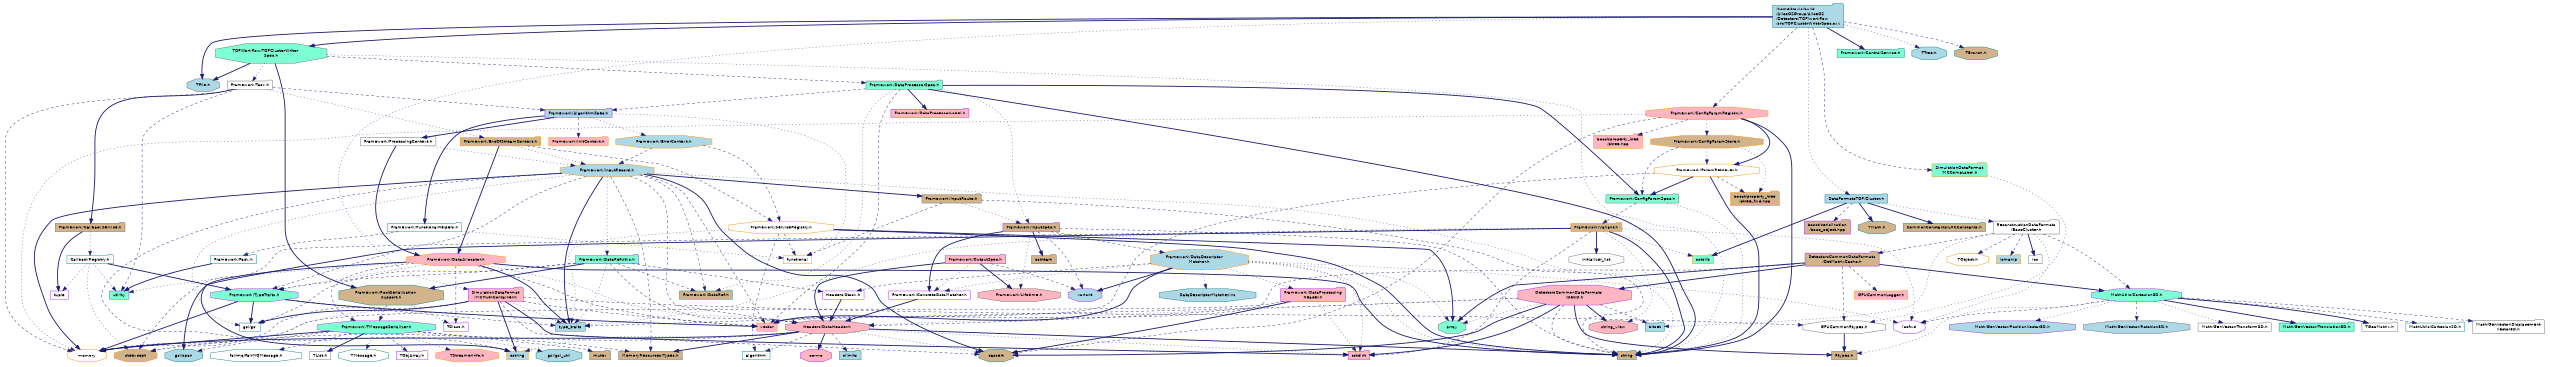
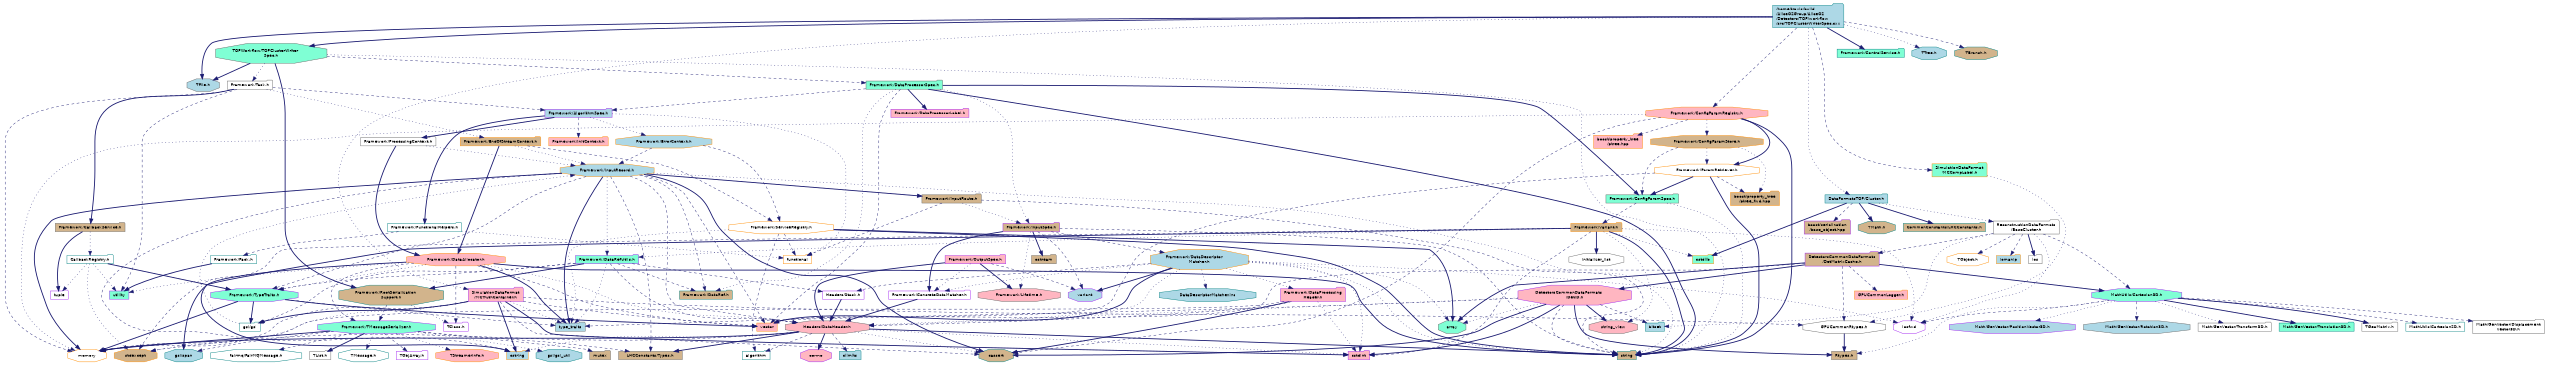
edge "Framework/InputRecord.h" -> "gsl/gsl": reversed
edge "Framework/Variant.h" -> "type_traits": now "Framework/Variant.h" -> "Framework/DataRefUtils.h"
edge "Framework/DataDescriptor Matcher.h" -> "Headers/DataHeader.h": added
node "MemoryResources/Types.h": label "MemoryResources/Types.h" -> "LHCConstants/Types.h"
